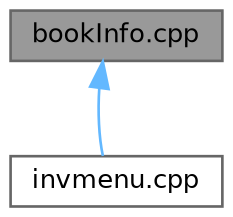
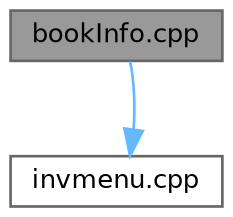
edge "invmenu.cpp" -> "bookInfo.cpp": reversed
